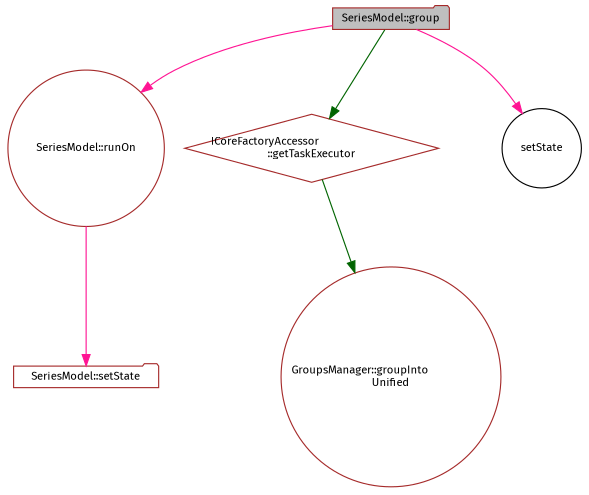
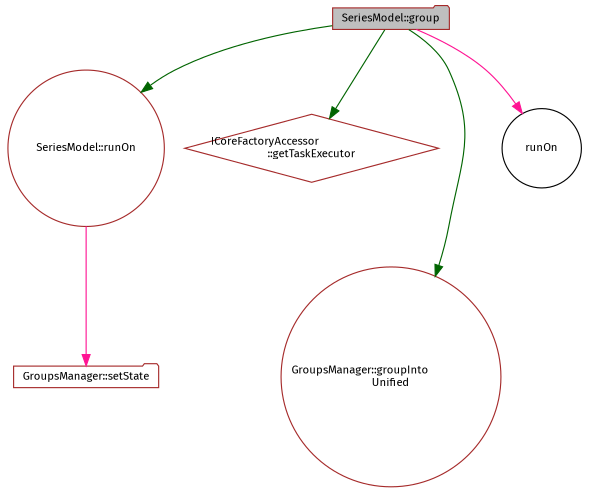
edge "SeriesModel::group" -> "SeriesModel::runOn": color deeppink -> darkgreen
node "setState": label "setState" -> "runOn"
edge "ICoreFactoryAccessor ::getTaskExecutor" -> "GroupsManager::groupInto Unified": now "SeriesModel::group" -> "GroupsManager::groupInto Unified"
node "SeriesModel::setState": label "SeriesModel::setState" -> "GroupsManager::setState"
